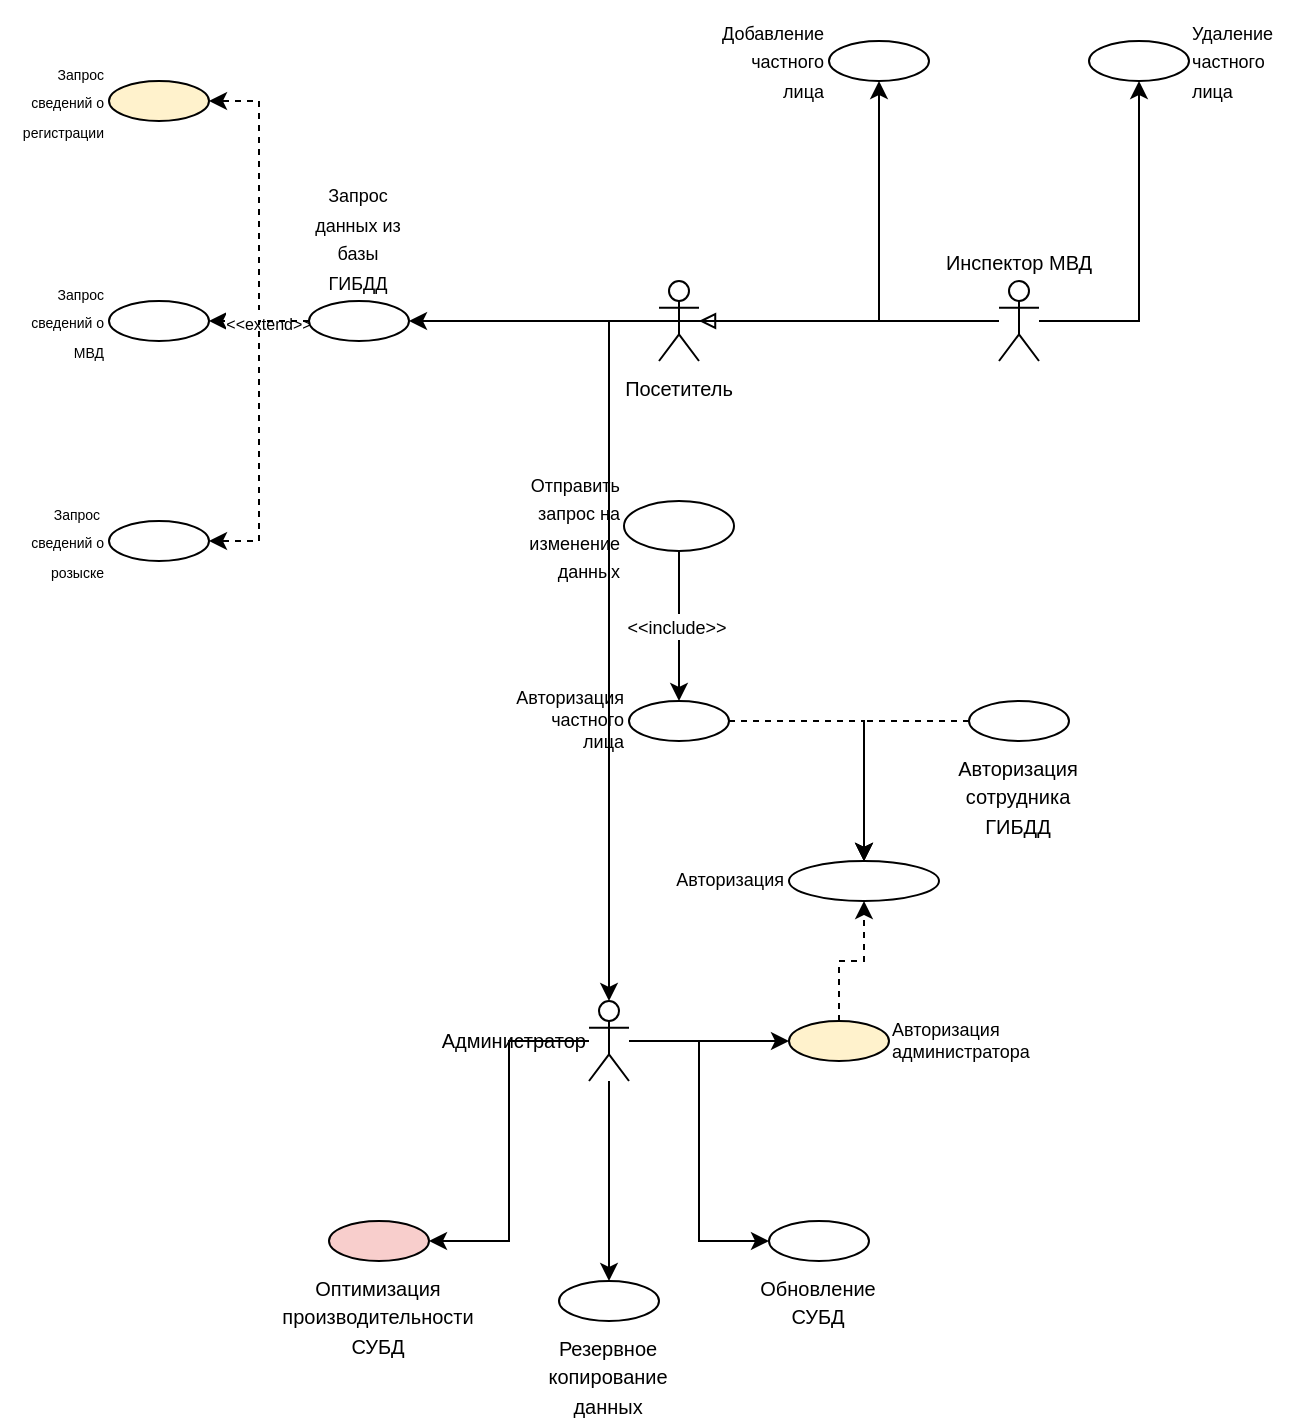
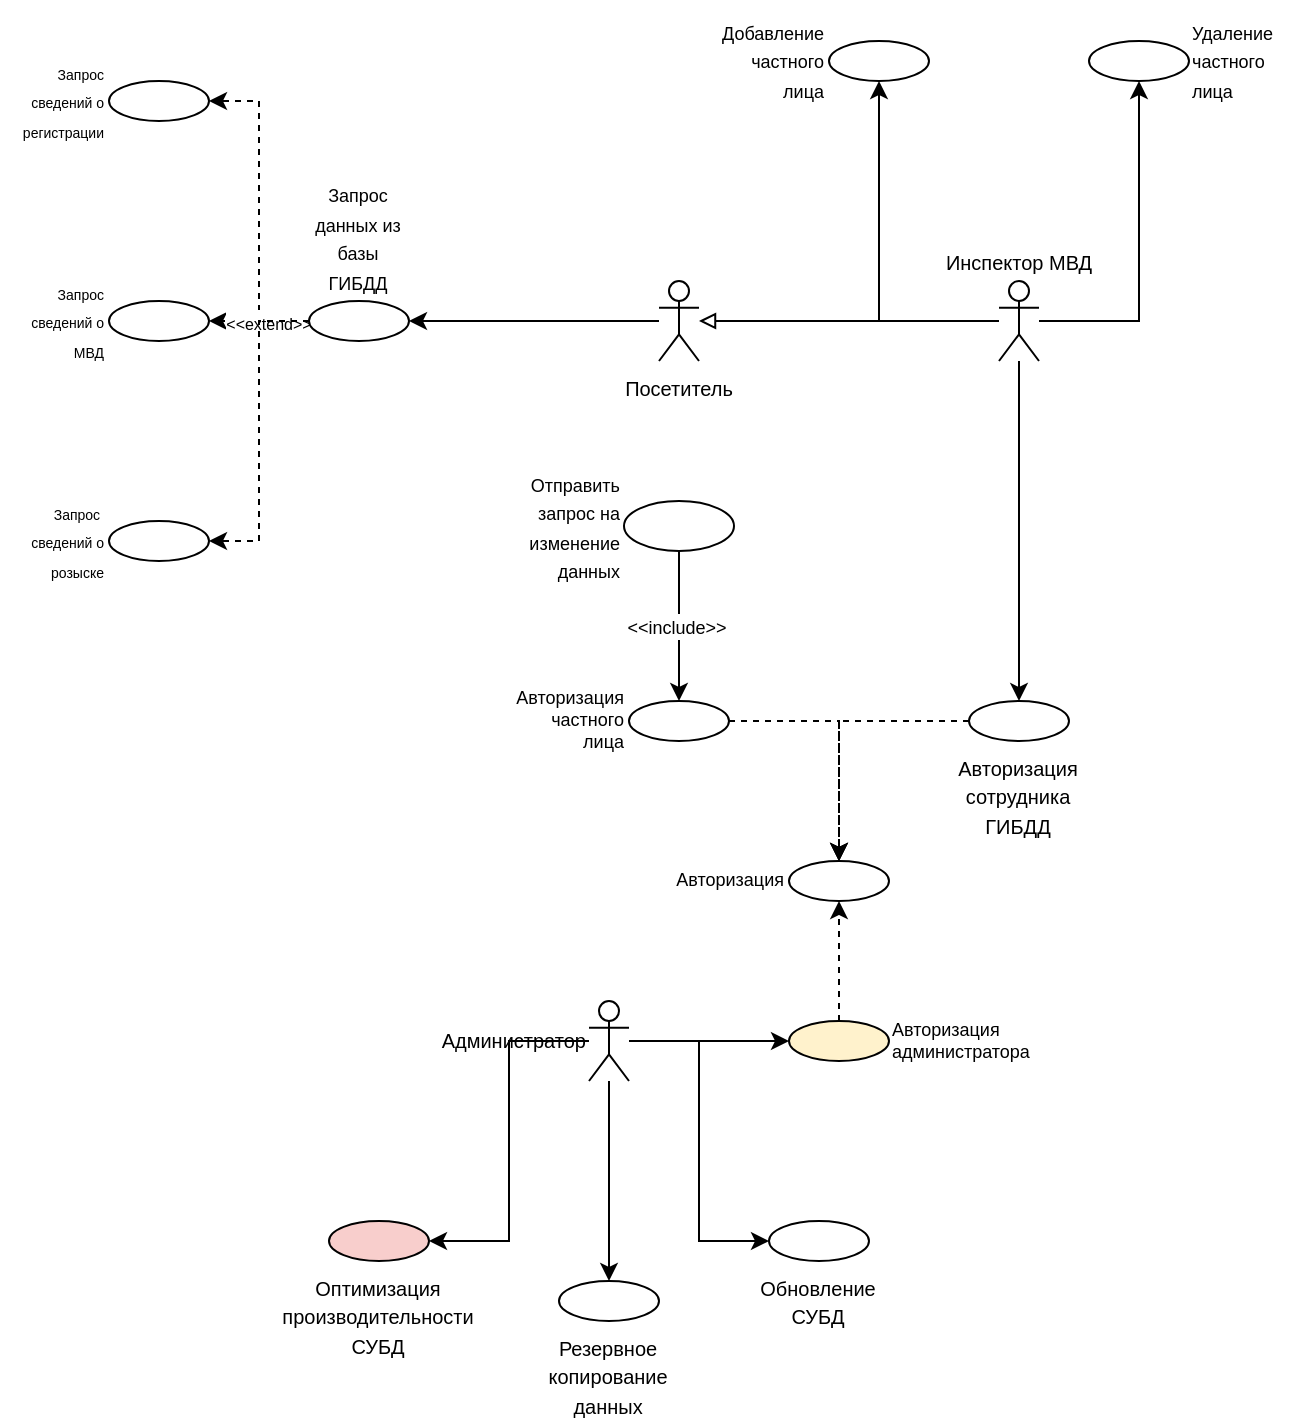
node "Запрос сведений о регистрации": fillcolor #fff2cc -> #ffffff
edge "Инспектор МВД" -> "Администратор": now "Инспектор МВД" -> "Авторизация сотрудника ГИБДД"
node "Авторизация": size 150x40 -> 100x40
